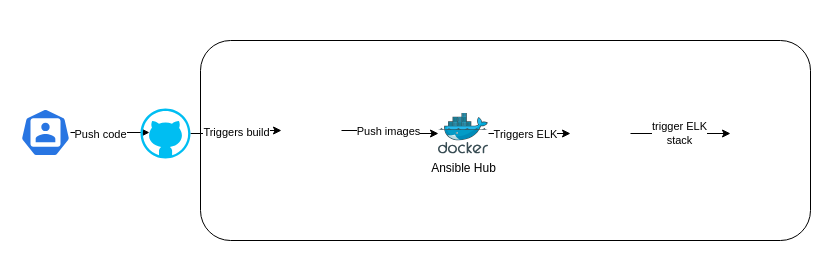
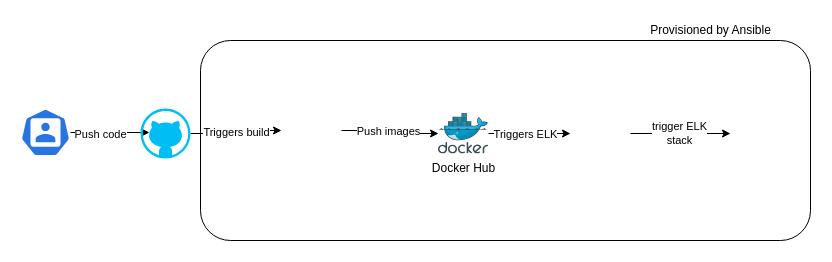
node "Provisioned by Ansible": added
node "Ansible Hub": label "Ansible Hub" -> "Docker Hub"
